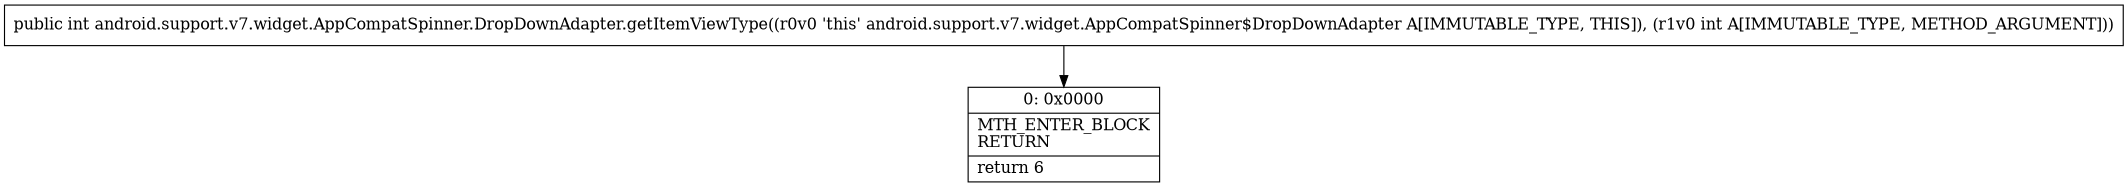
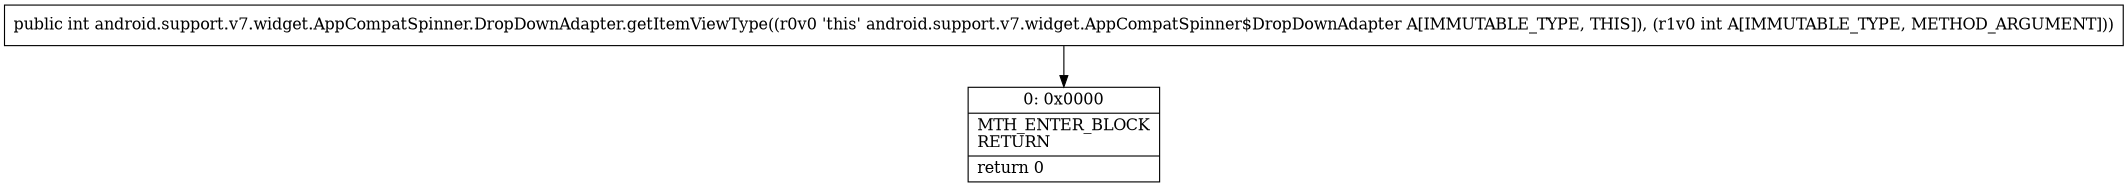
node "0: 0x0000": text "return 6" -> "return 0"
